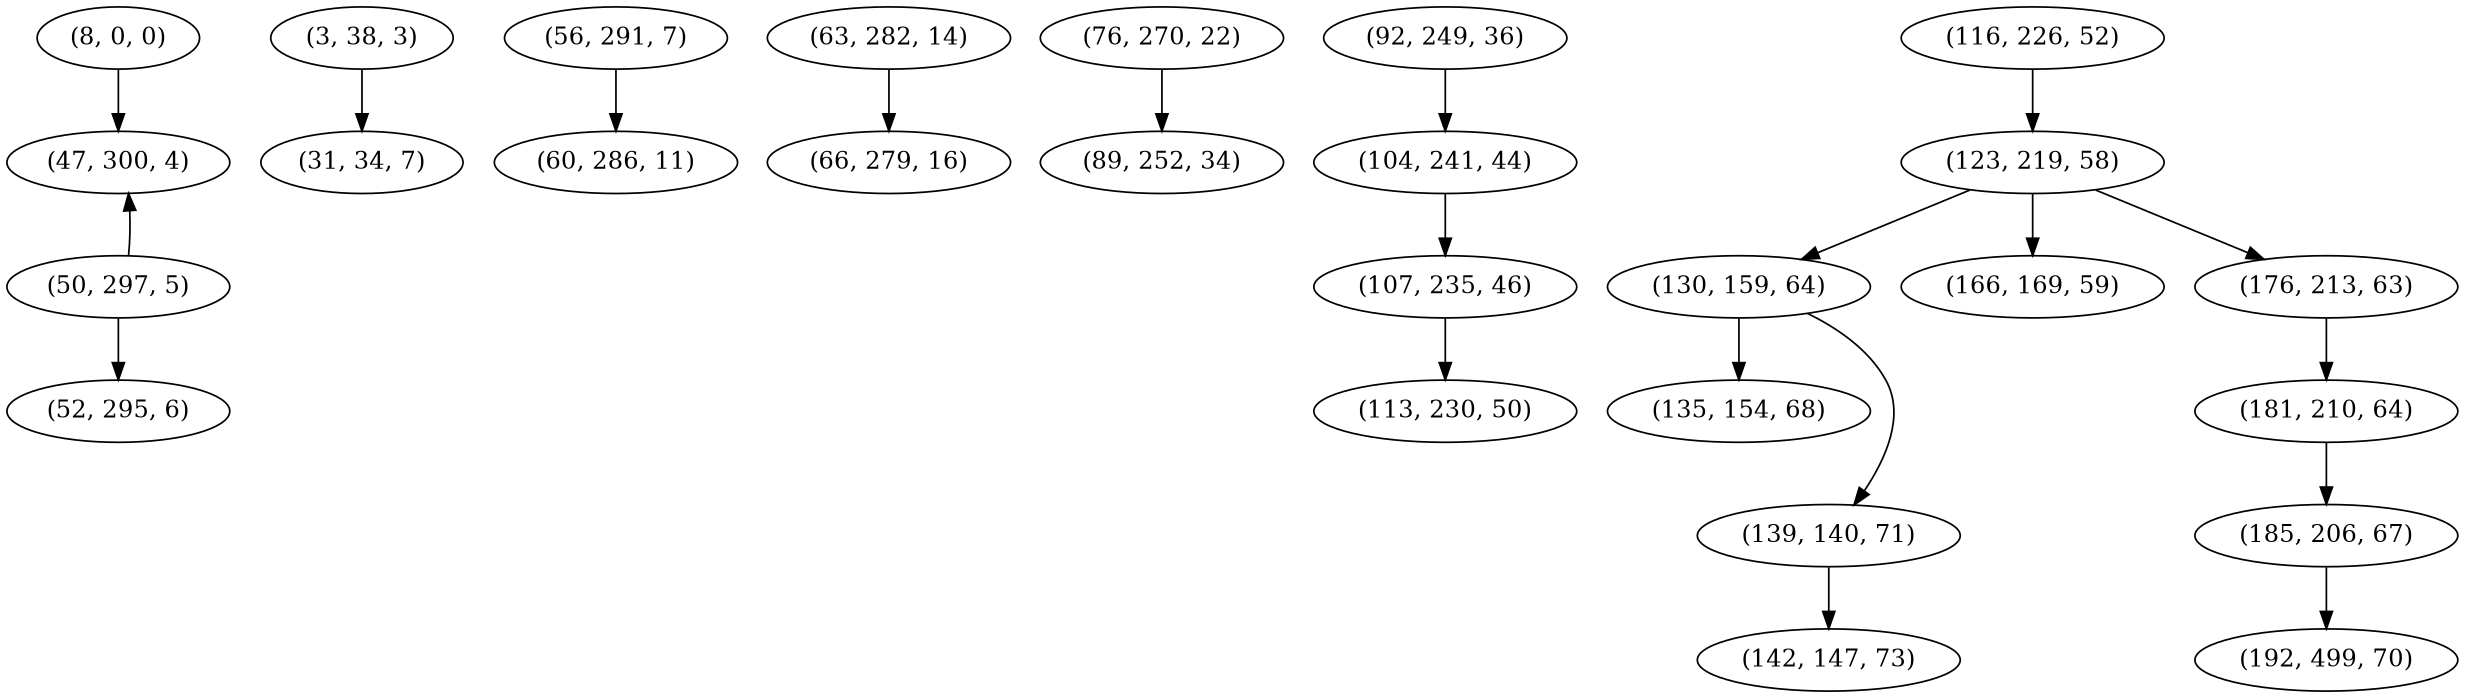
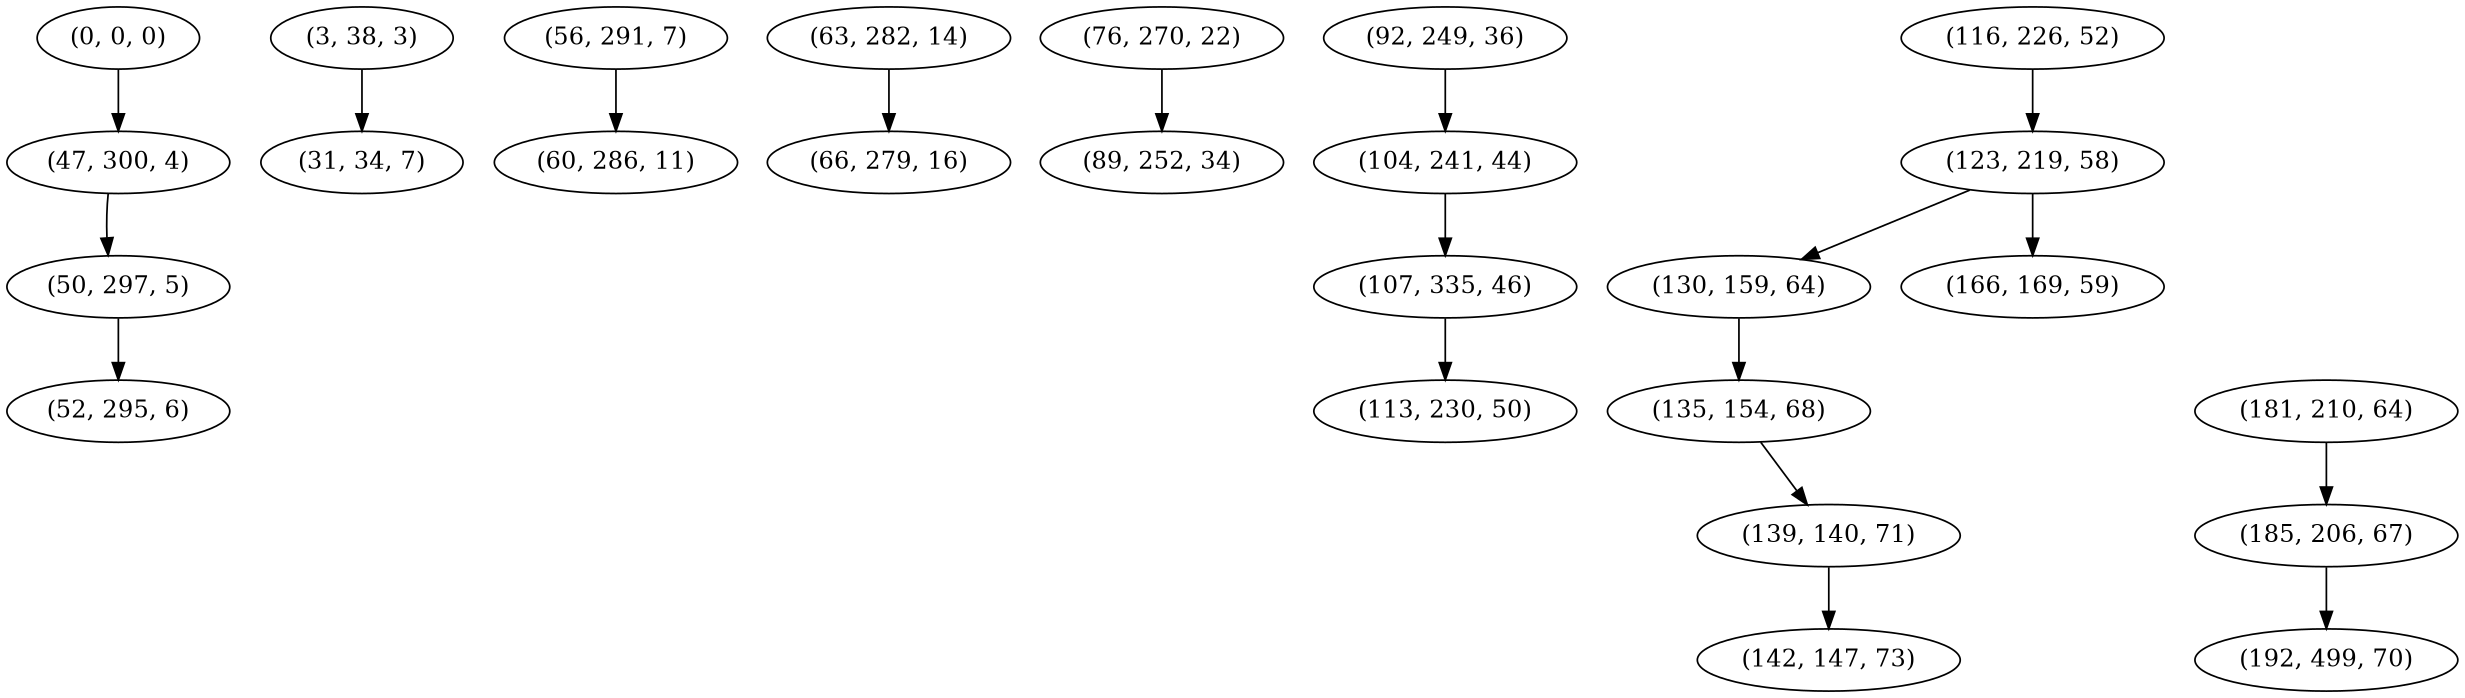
node "(8, 0, 0)": label "(8, 0, 0)" -> "(0, 0, 0)"
edge "(50, 297, 5)" -> "(47, 300, 4)": reversed
node "(107, 235, 46)": label "(107, 235, 46)" -> "(107, 335, 46)"
node "(176, 213, 63)": removed
edge "(130, 159, 64)" -> "(139, 140, 71)": now "(135, 154, 68)" -> "(139, 140, 71)"
